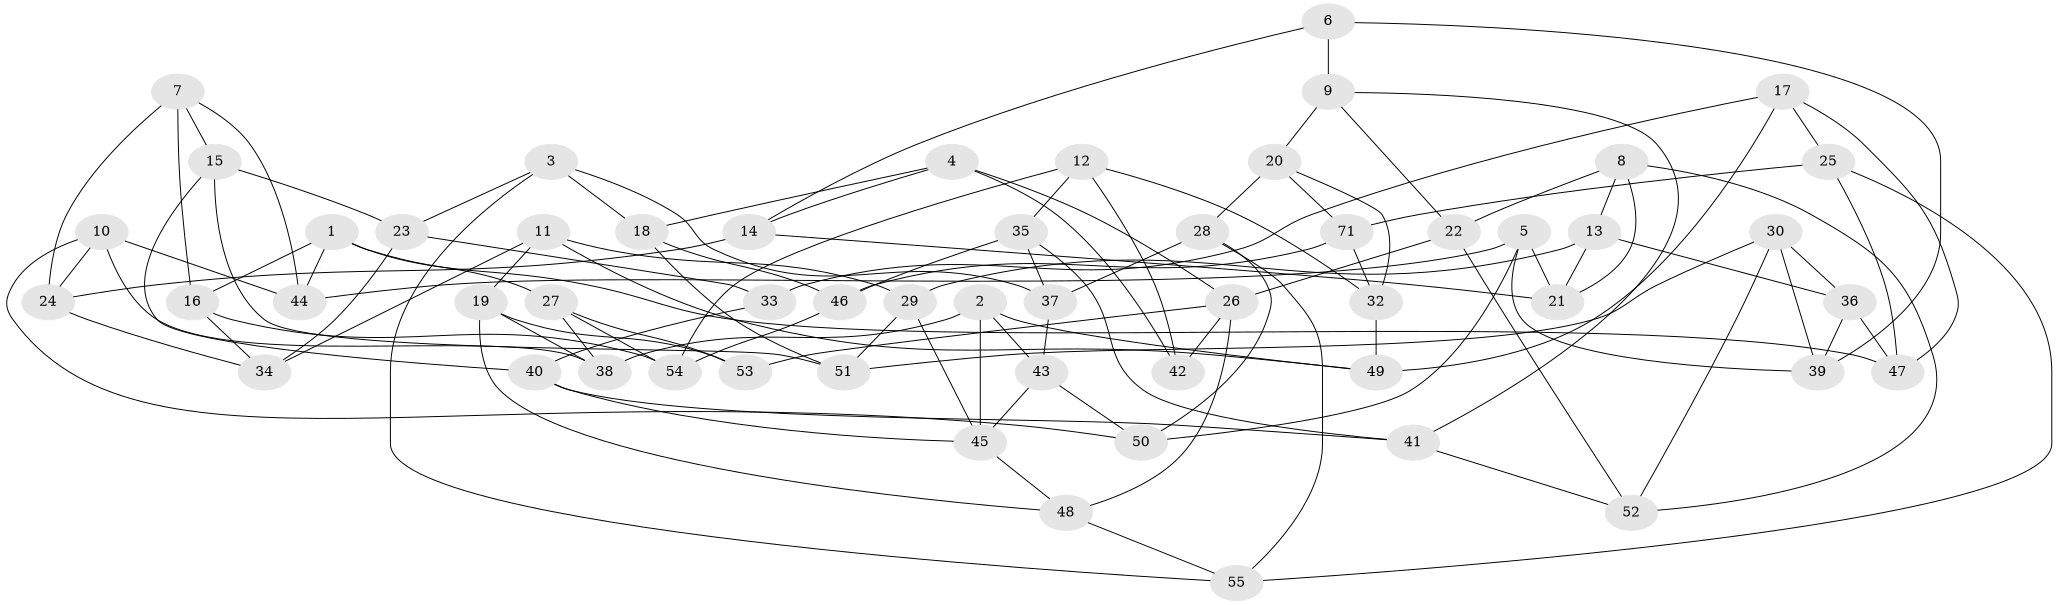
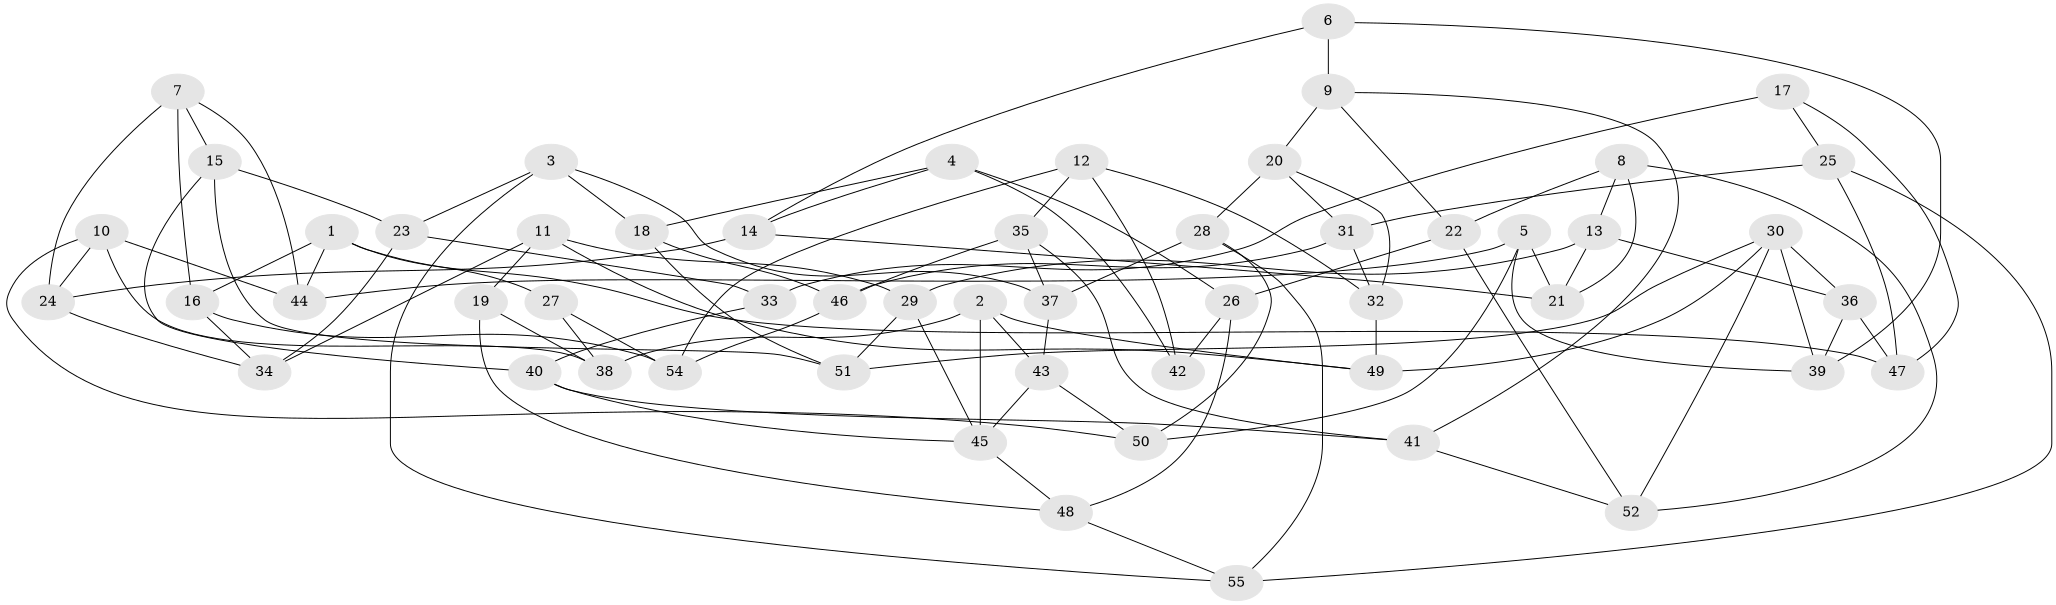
node "71": label "71" -> "31"
edge "17" -- "49": now "30" -- "49"
node "53": removed
